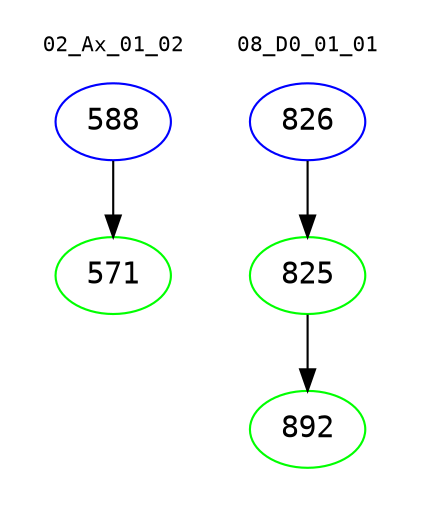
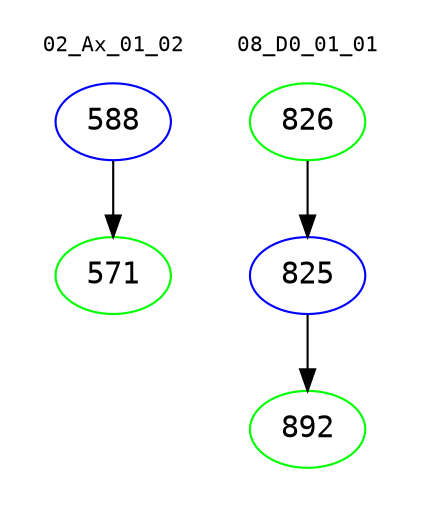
node "826": color blue -> green
node "825": color green -> blue
